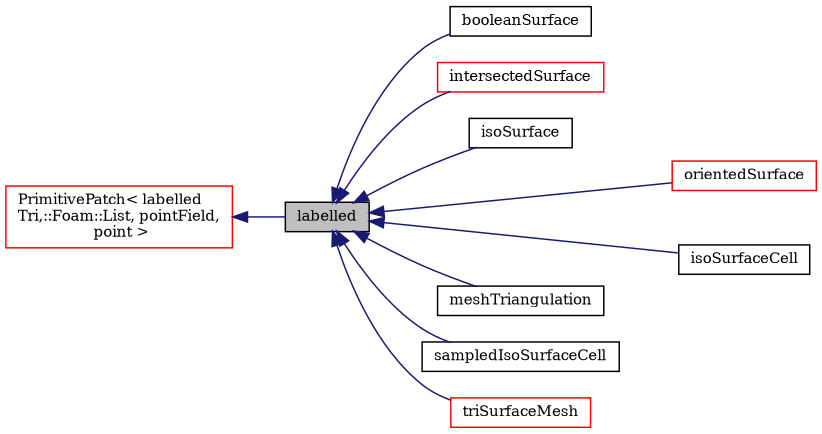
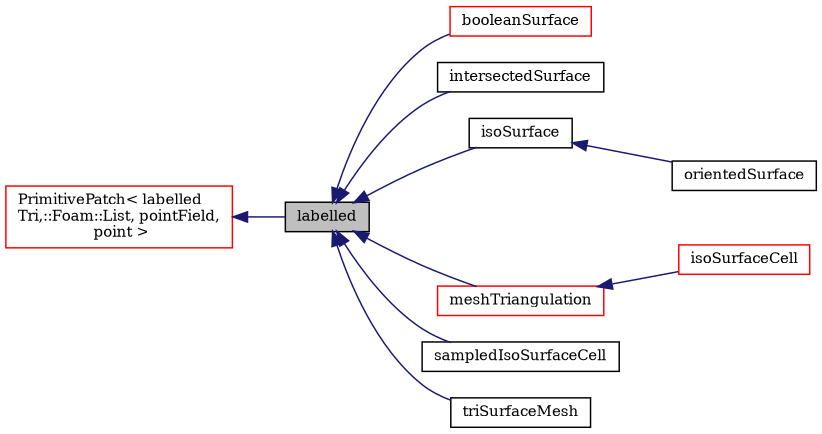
node "booleanSurface": color black -> red
node "intersectedSurface": color red -> black
node "orientedSurface": color red -> black
edge "orientedSurface" -> "labelled": now "orientedSurface" -> "isoSurface"
edge "isoSurfaceCell" -> "labelled": now "isoSurfaceCell" -> "meshTriangulation"
node "isoSurfaceCell": color black -> red
node "meshTriangulation": color black -> red
node "triSurfaceMesh": color red -> black
